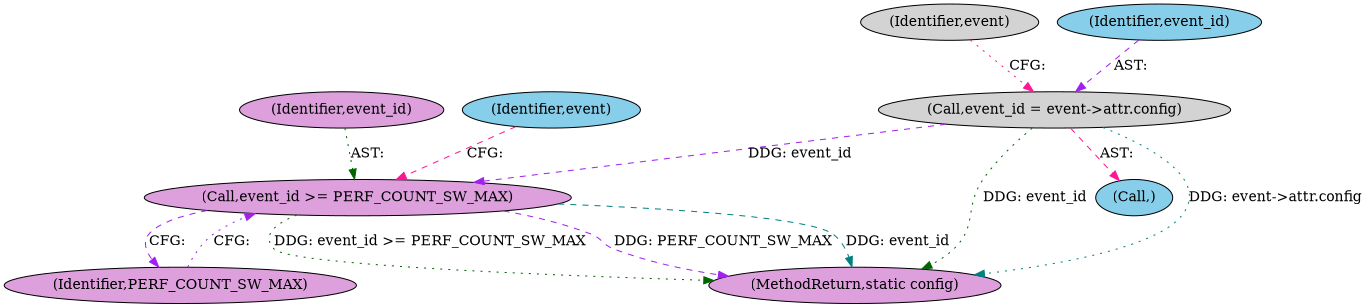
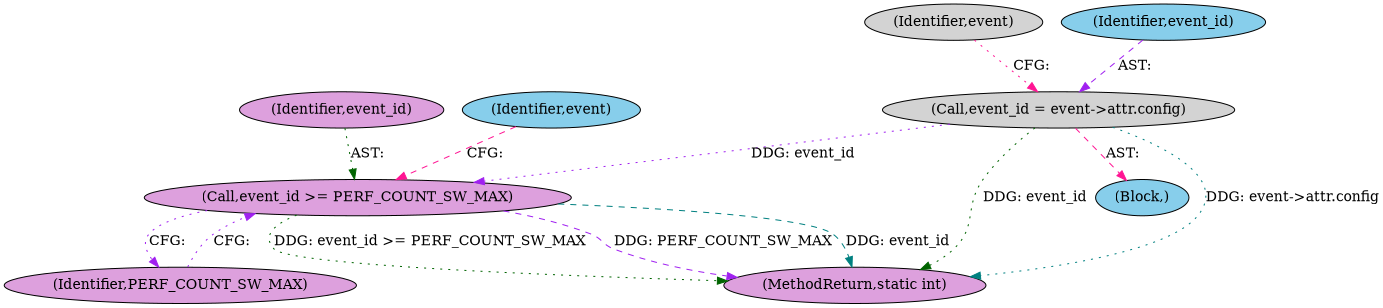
edge "(Call,event_id = event->attr.config)" -> "(Call,event_id >= PERF_COUNT_SW_MAX)": style dashed -> dotted
node "(Call,)": label "(Call,)" -> "(Block,)"
edge "(Call,event_id >= PERF_COUNT_SW_MAX)" -> "(Identifier,PERF_COUNT_SW_MAX)": style dashed -> dotted
node "(MethodReturn,static config)": label "(MethodReturn,static config)" -> "(MethodReturn,static int)"
